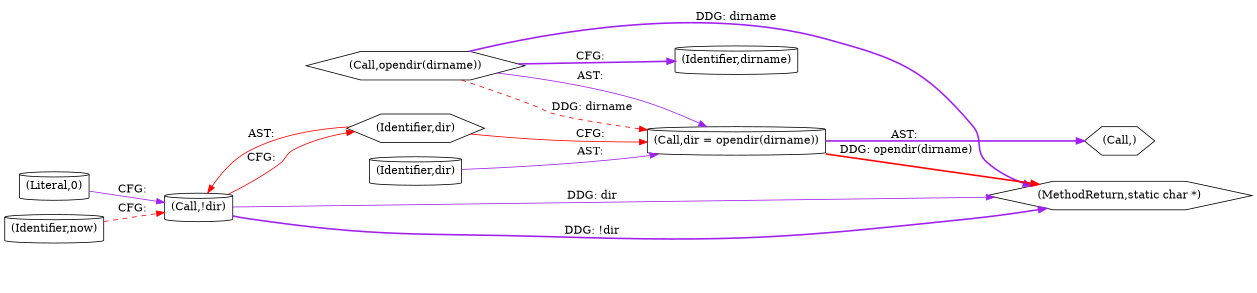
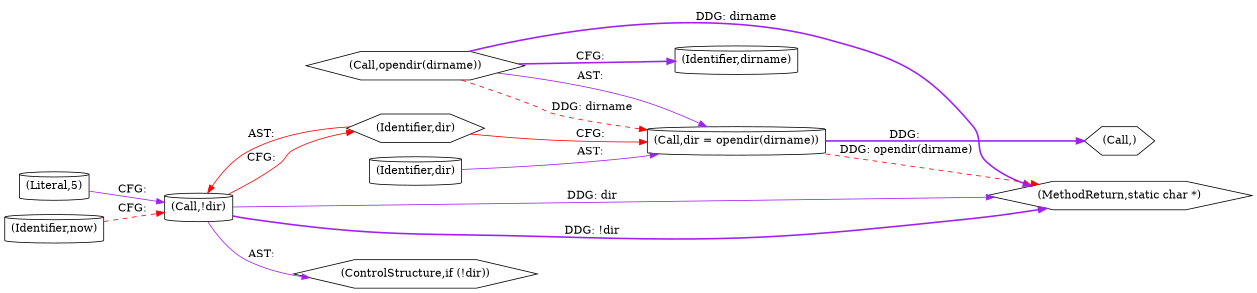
edge "(Call,dir = opendir(dirname))" -> "(Call,)": label "AST: " -> "DDG: "
edge "(Call,dir = opendir(dirname))" -> "(MethodReturn,static char *)": style bold -> dashed
node "(Literal,0)": label "(Literal,0)" -> "(Literal,5)"
node "(ControlStructure,if (!dir))": added
